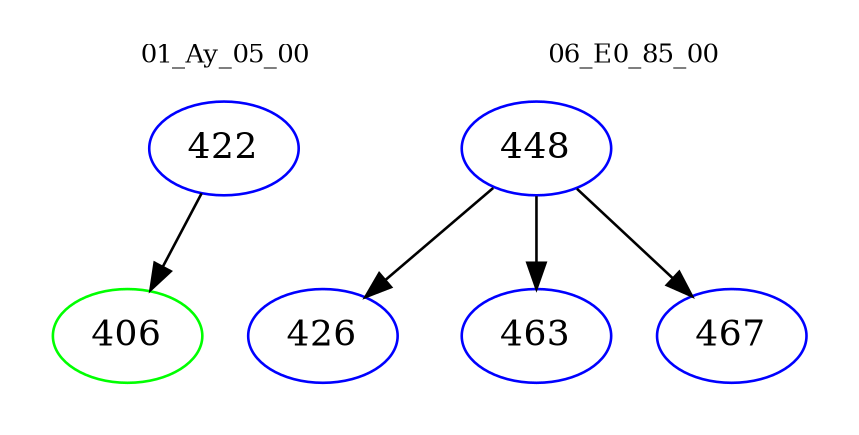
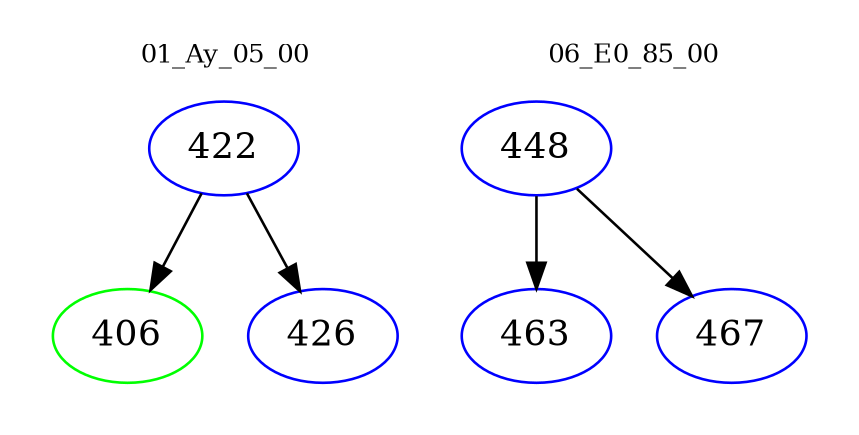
edge "448" -> "426": now "422" -> "426"
